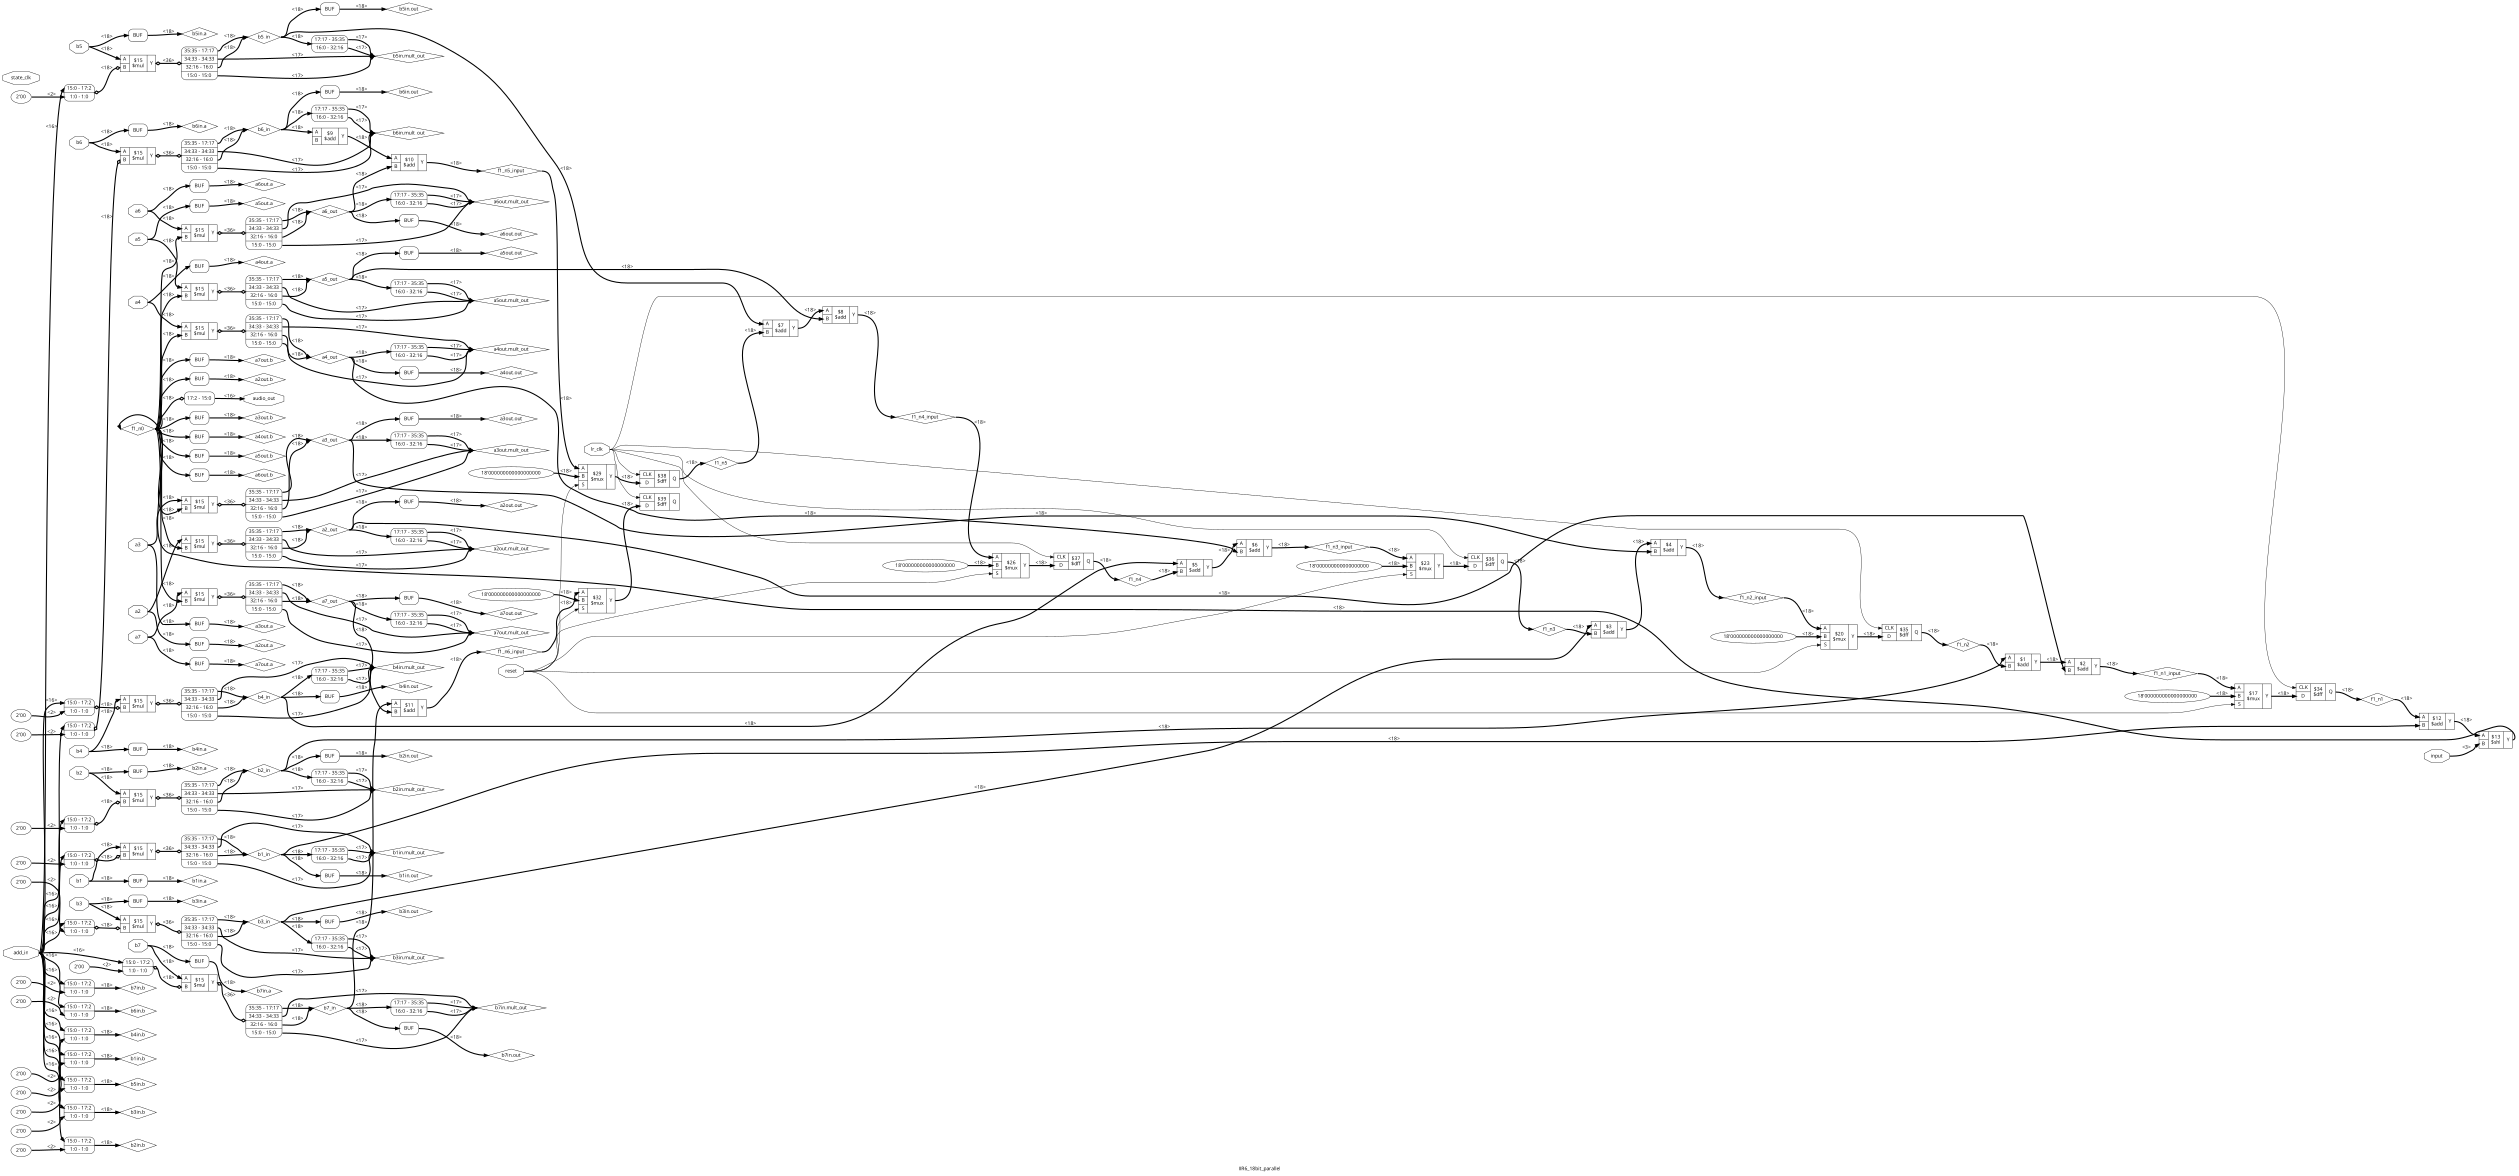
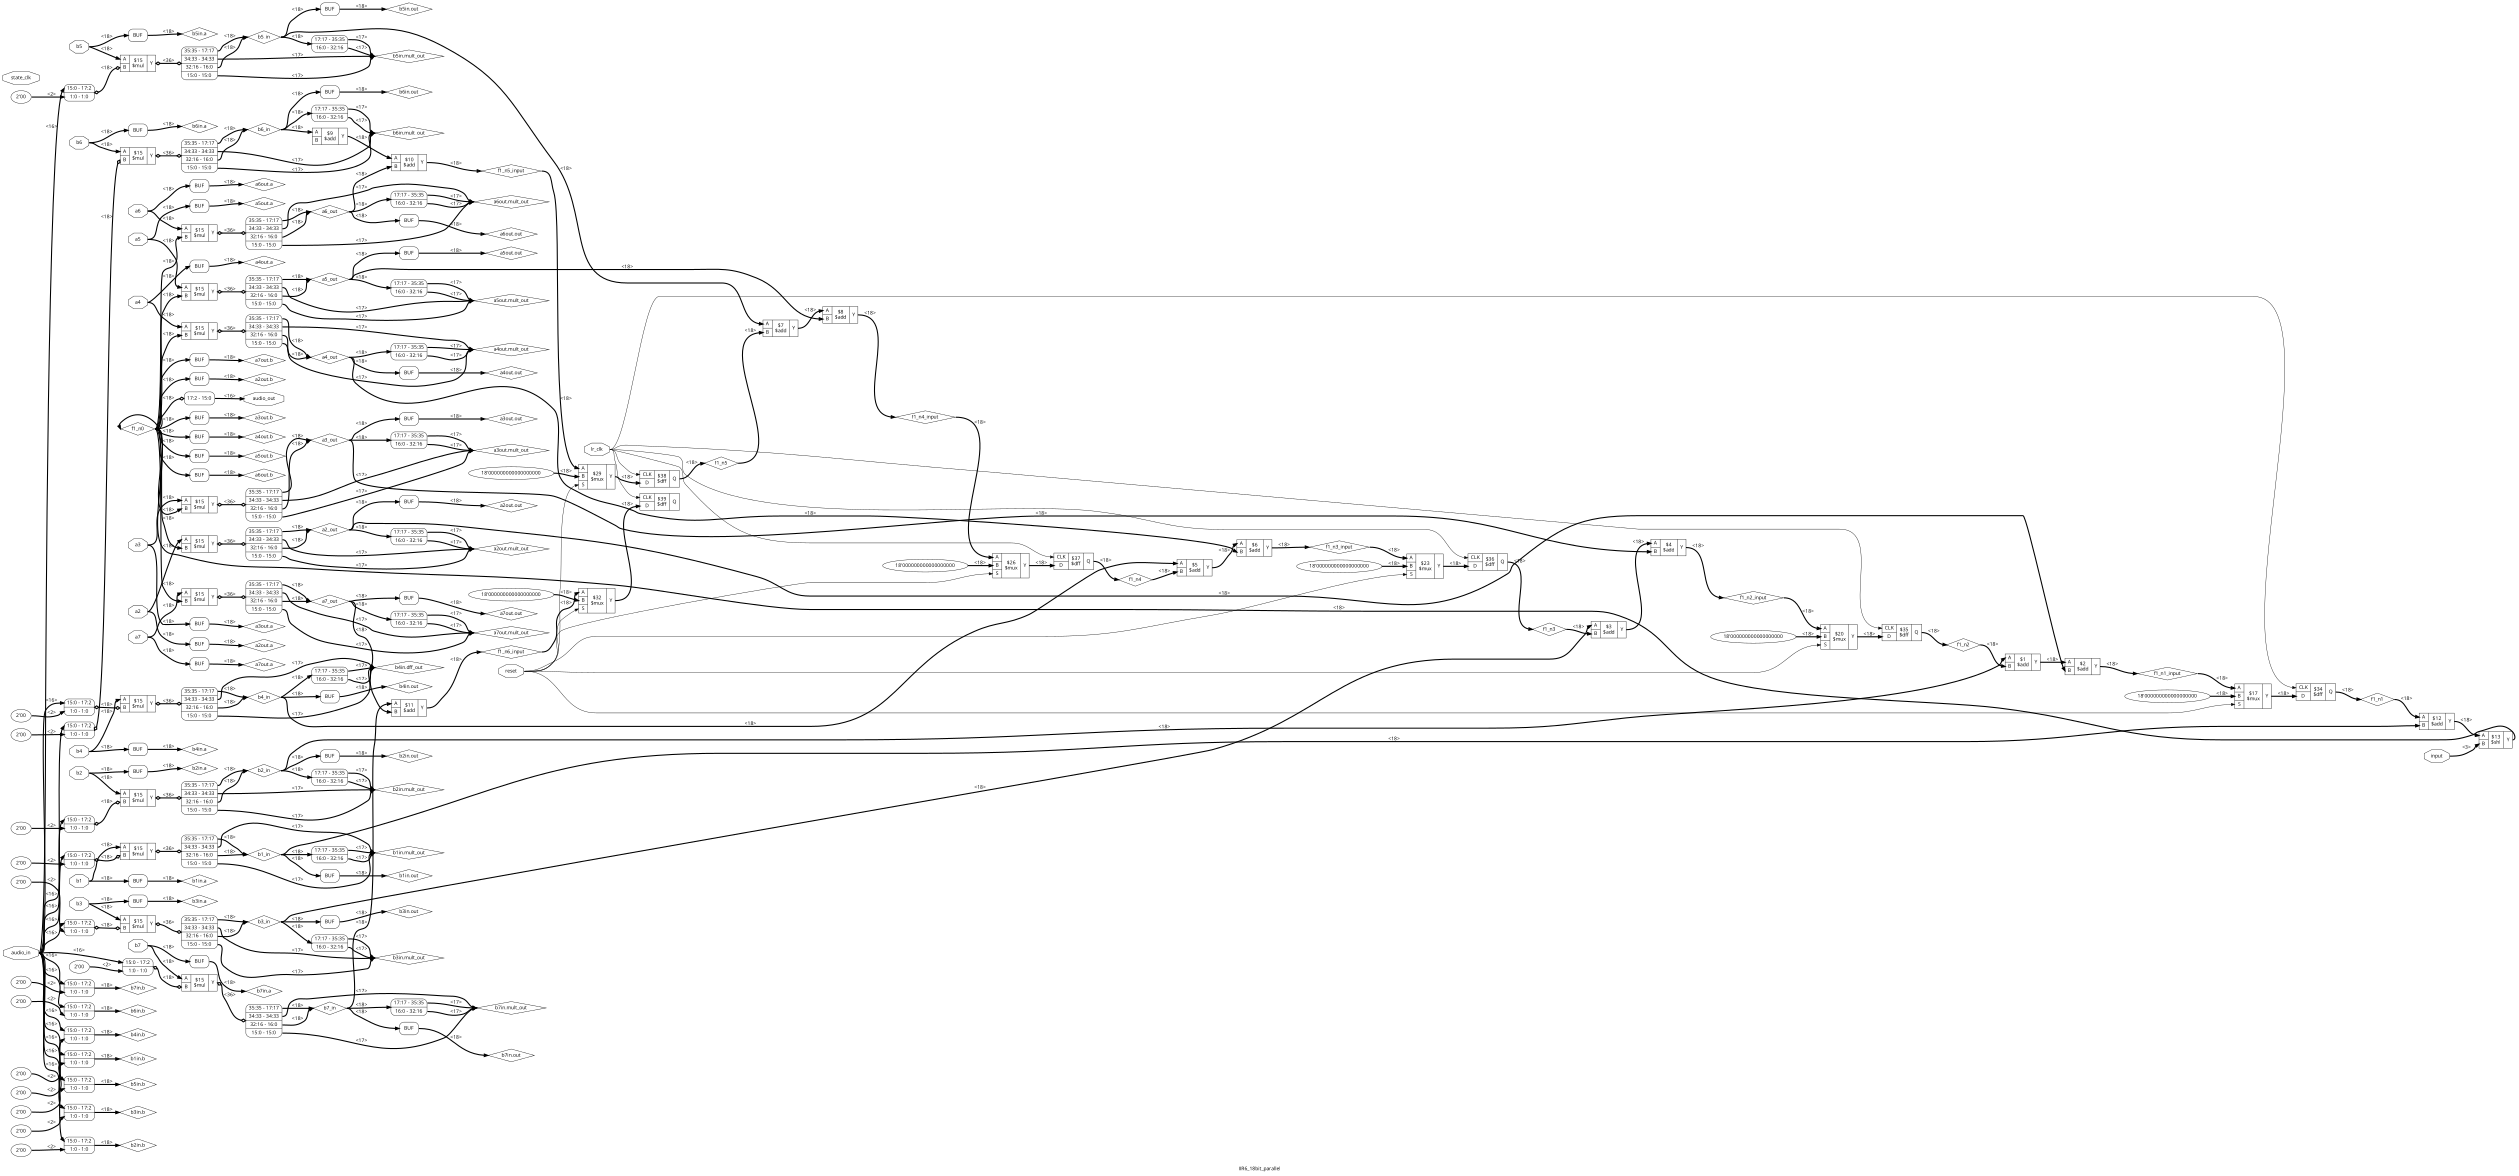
node "b4in.mult_out": label "b4in.mult_out" -> "b4in.dff_out"
node "add_in": label "add_in" -> "audio_in"
